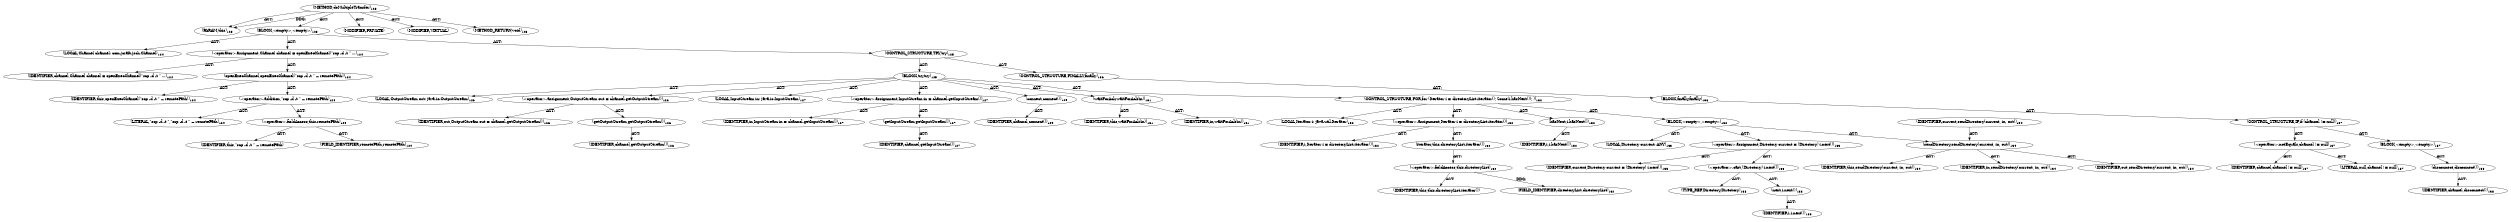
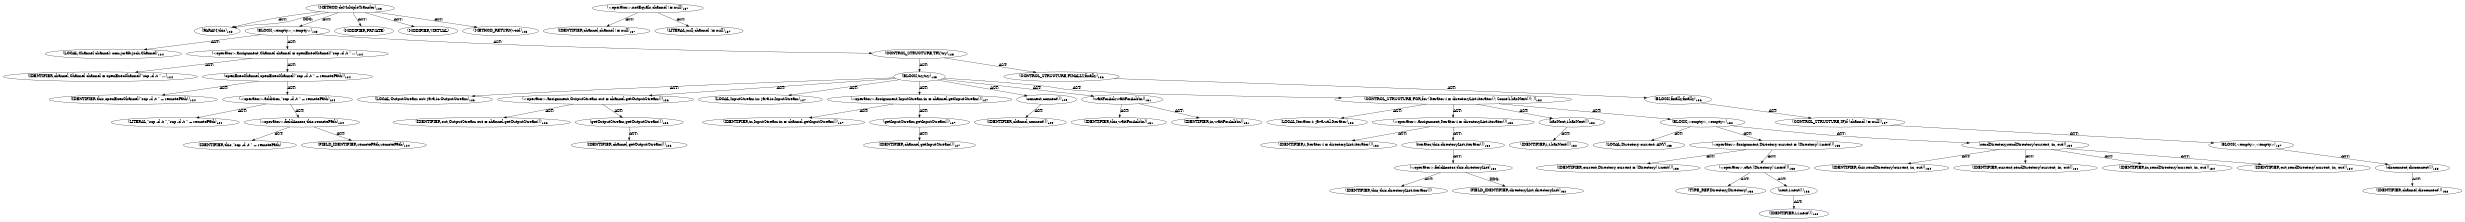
edge "(IDENTIFIER,current,sendDirectory(current, in, out))" -> "(sendDirectory,sendDirectory(current, in, out))": reversed
edge "(CONTROL_STRUCTURE,IF,if (channel != null))" -> "(<operator>.notEquals,channel != null)": removed, label "AST:"
